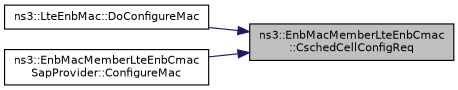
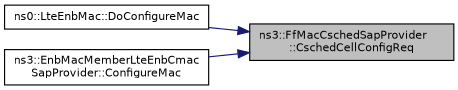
node "ns3::LteEnbMac::DoConfigureMac": label "ns3::LteEnbMac::DoConfigureMac" -> "ns0::LteEnbMac::DoConfigureMac"
node "ns3::EnbMacMemberLteEnbCmac ::CschedCellConfigReq": label "ns3::EnbMacMemberLteEnbCmac ::CschedCellConfigReq" -> "ns3::FfMacCschedSapProvider ::CschedCellConfigReq"
